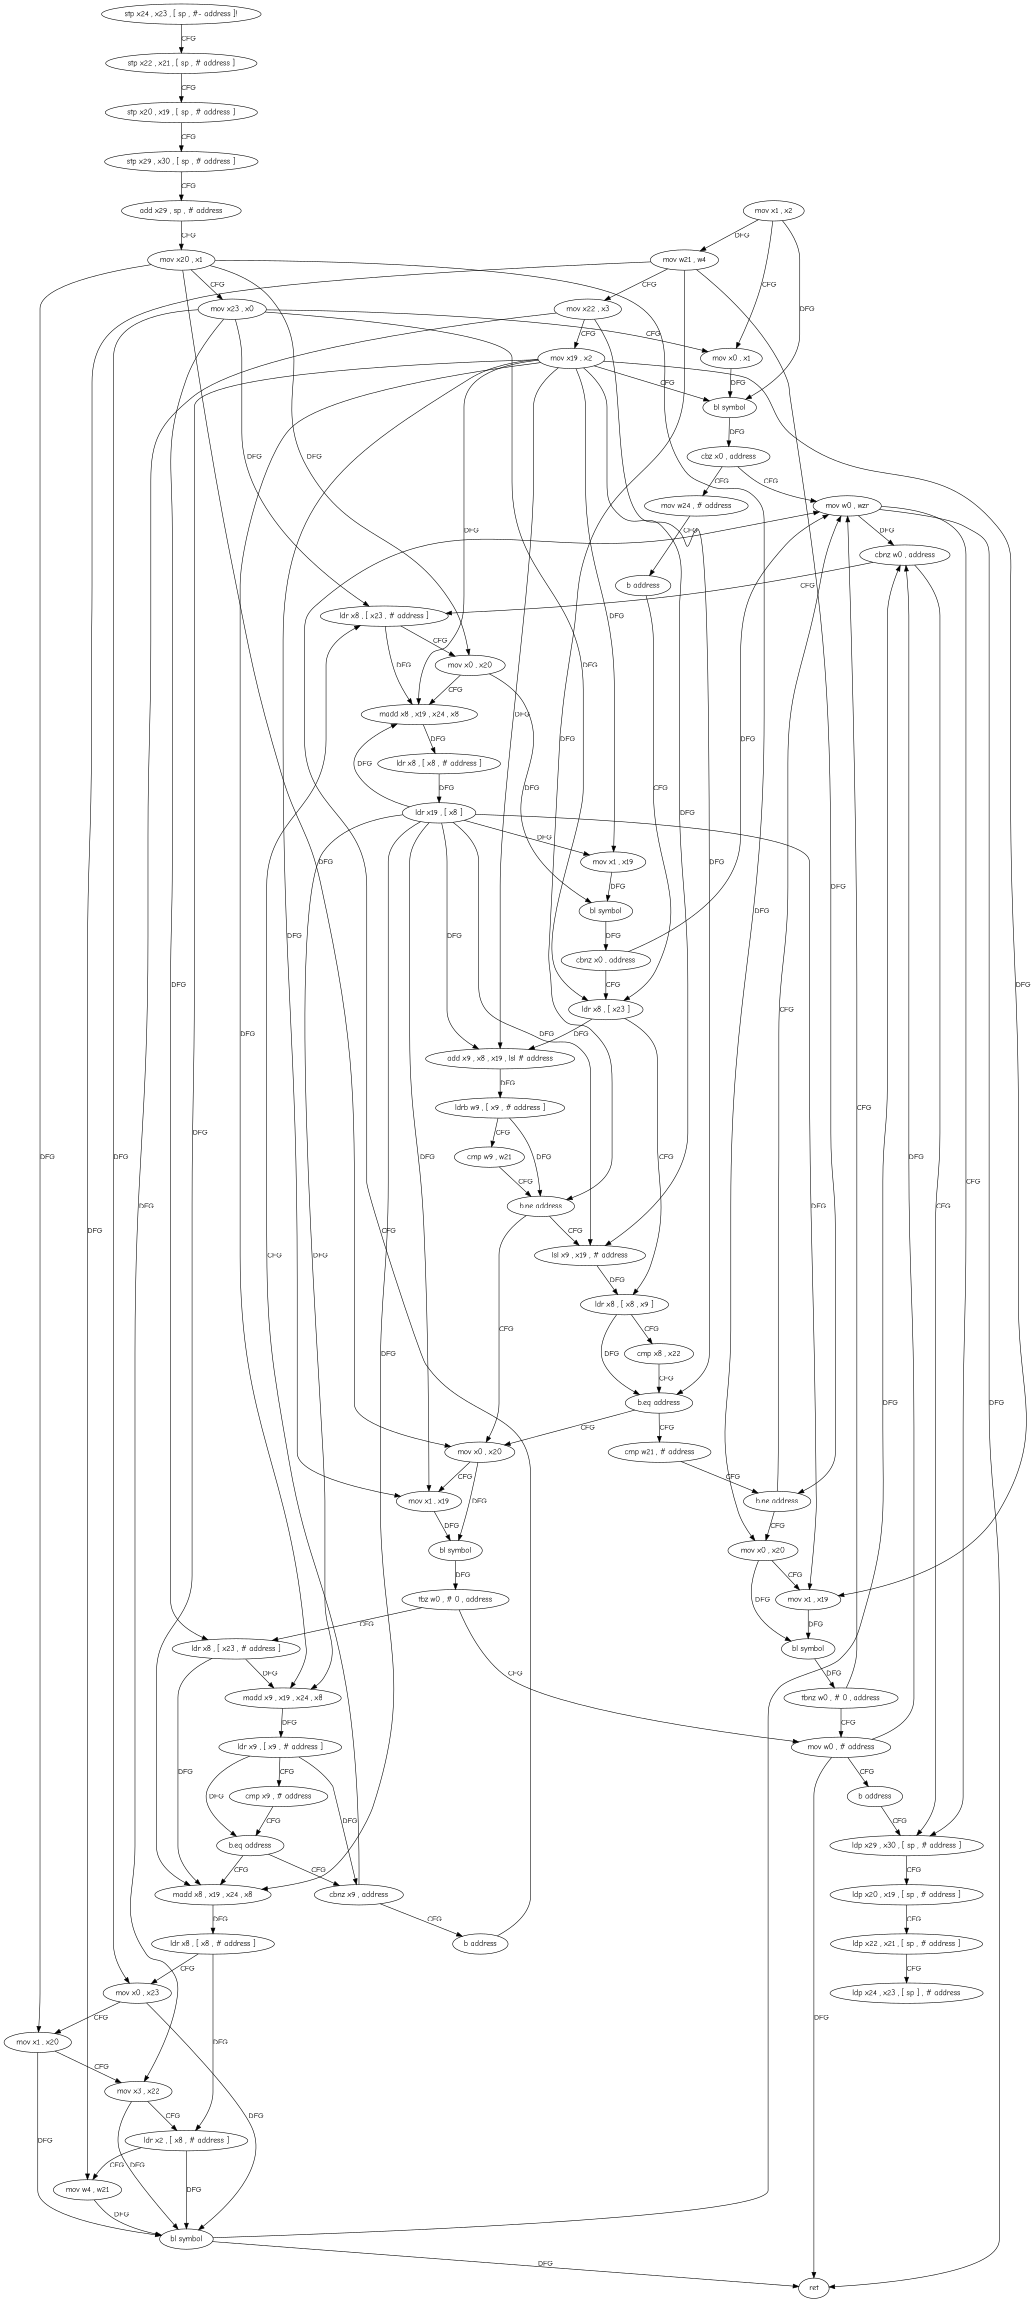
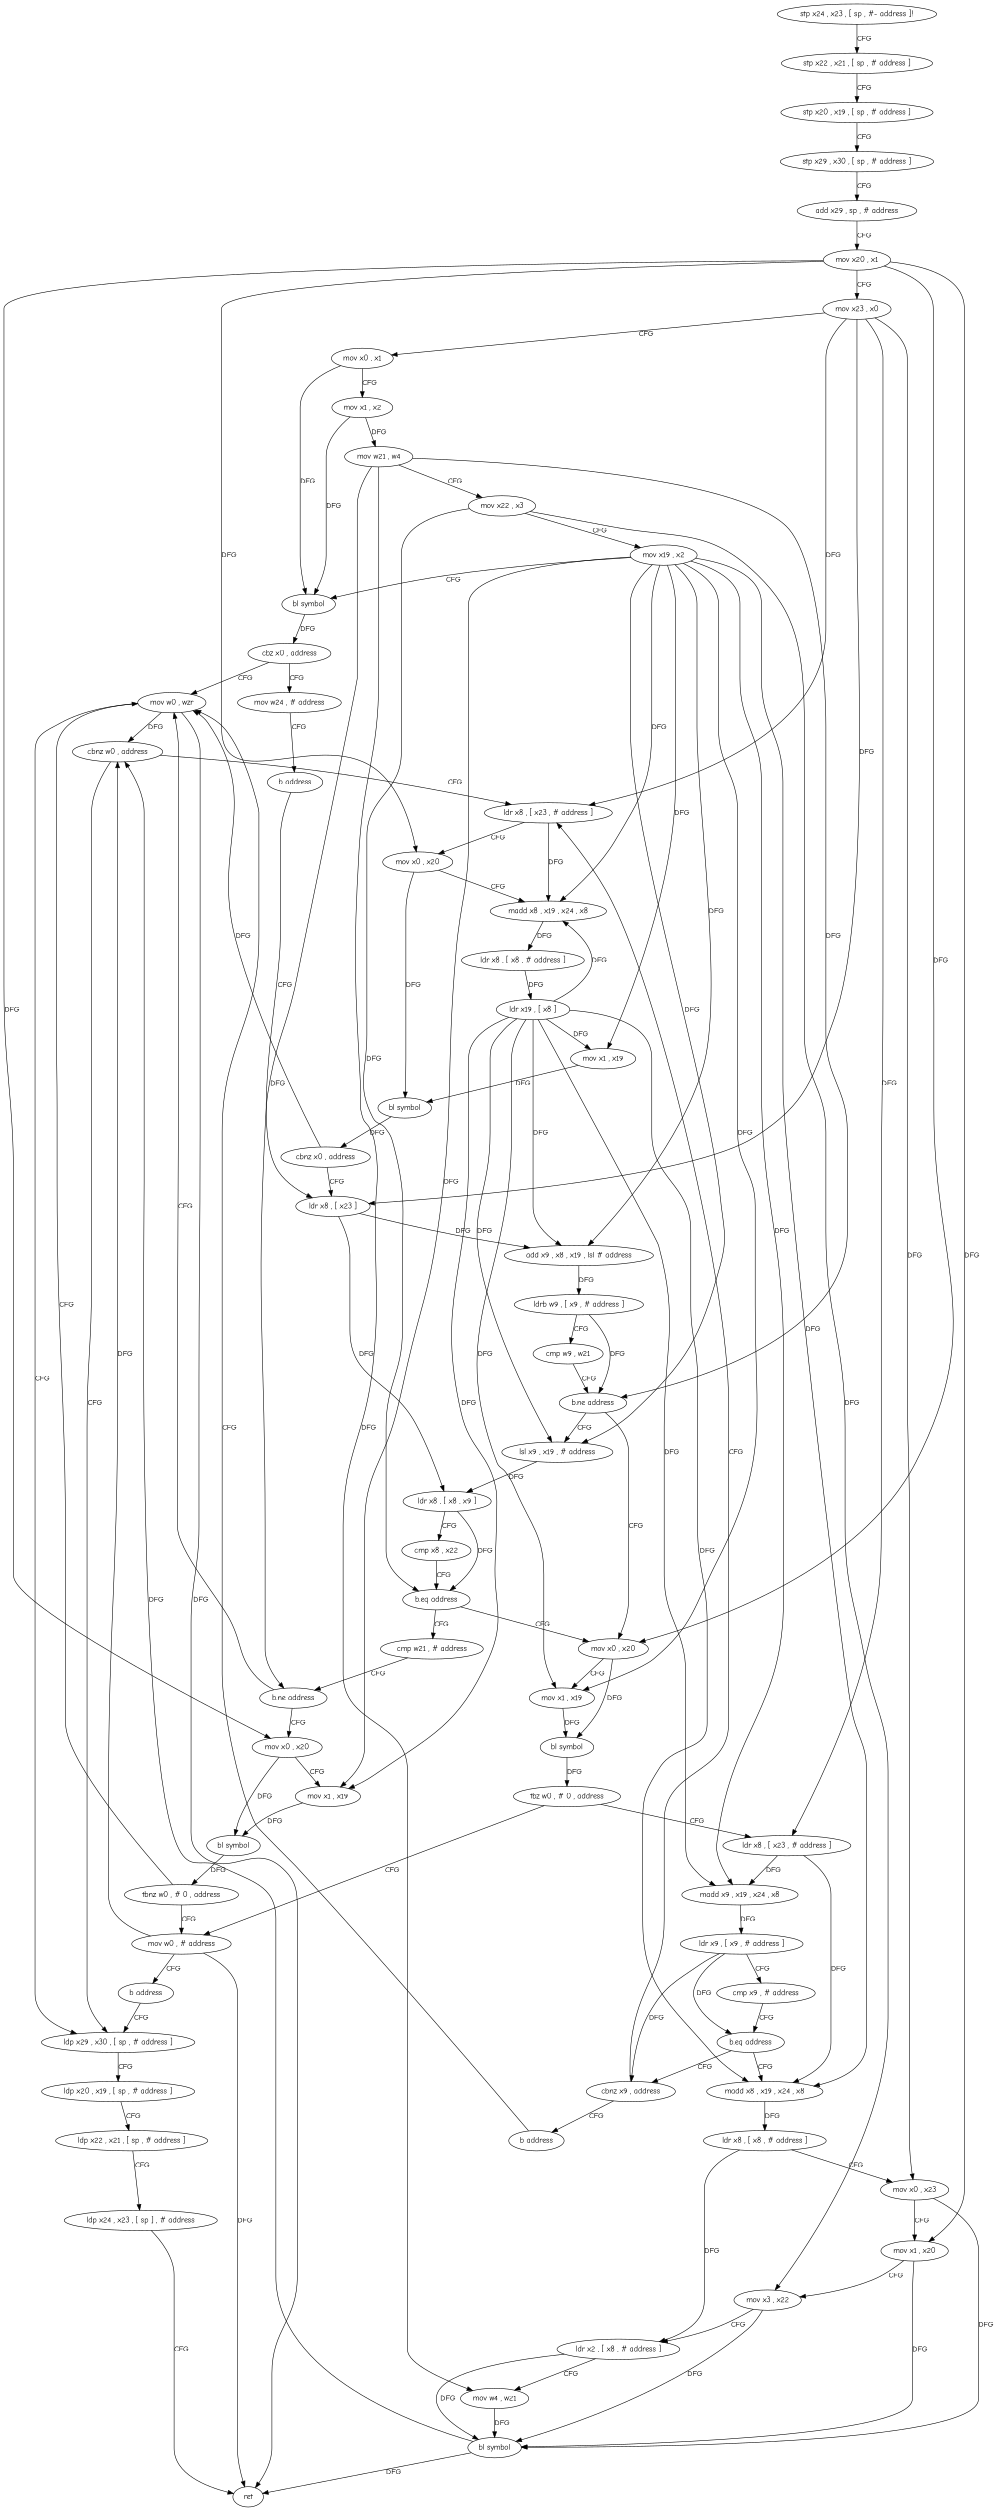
edge "mov x1 , x2" -> "mov x0 , x1": reversed
edge "ldr x8 , [ x23 ]" -> "ldr x8 , [ x8 , x9 ]": label "CFG" -> "DFG"
edge "ldp x24 , x23 , [ sp ] , # address" -> "ret": added, label "CFG"
